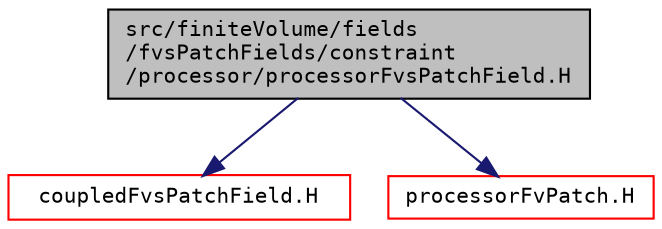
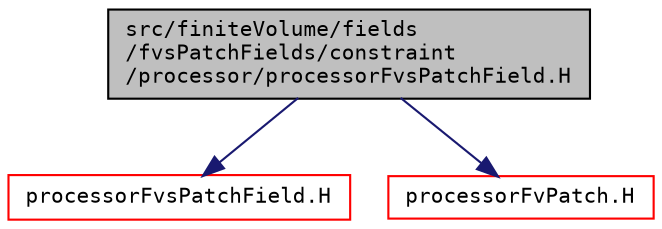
node "coupledFvsPatchField.H": label "coupledFvsPatchField.H" -> "processorFvsPatchField.H"
